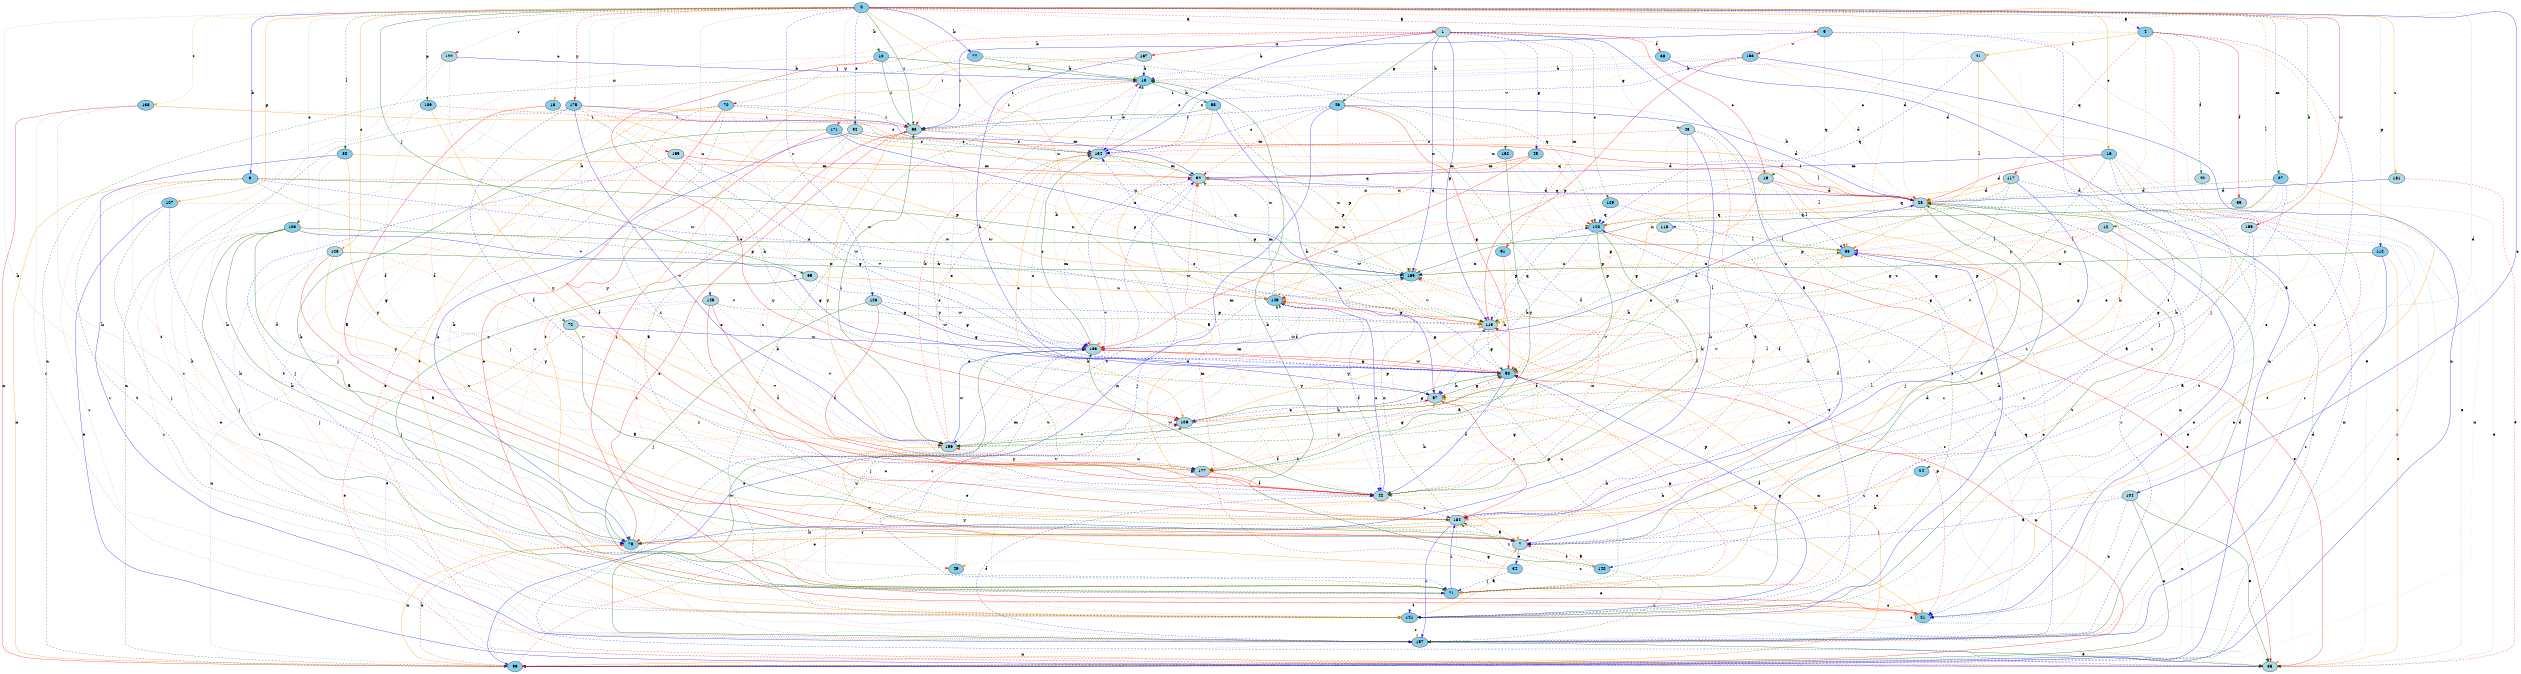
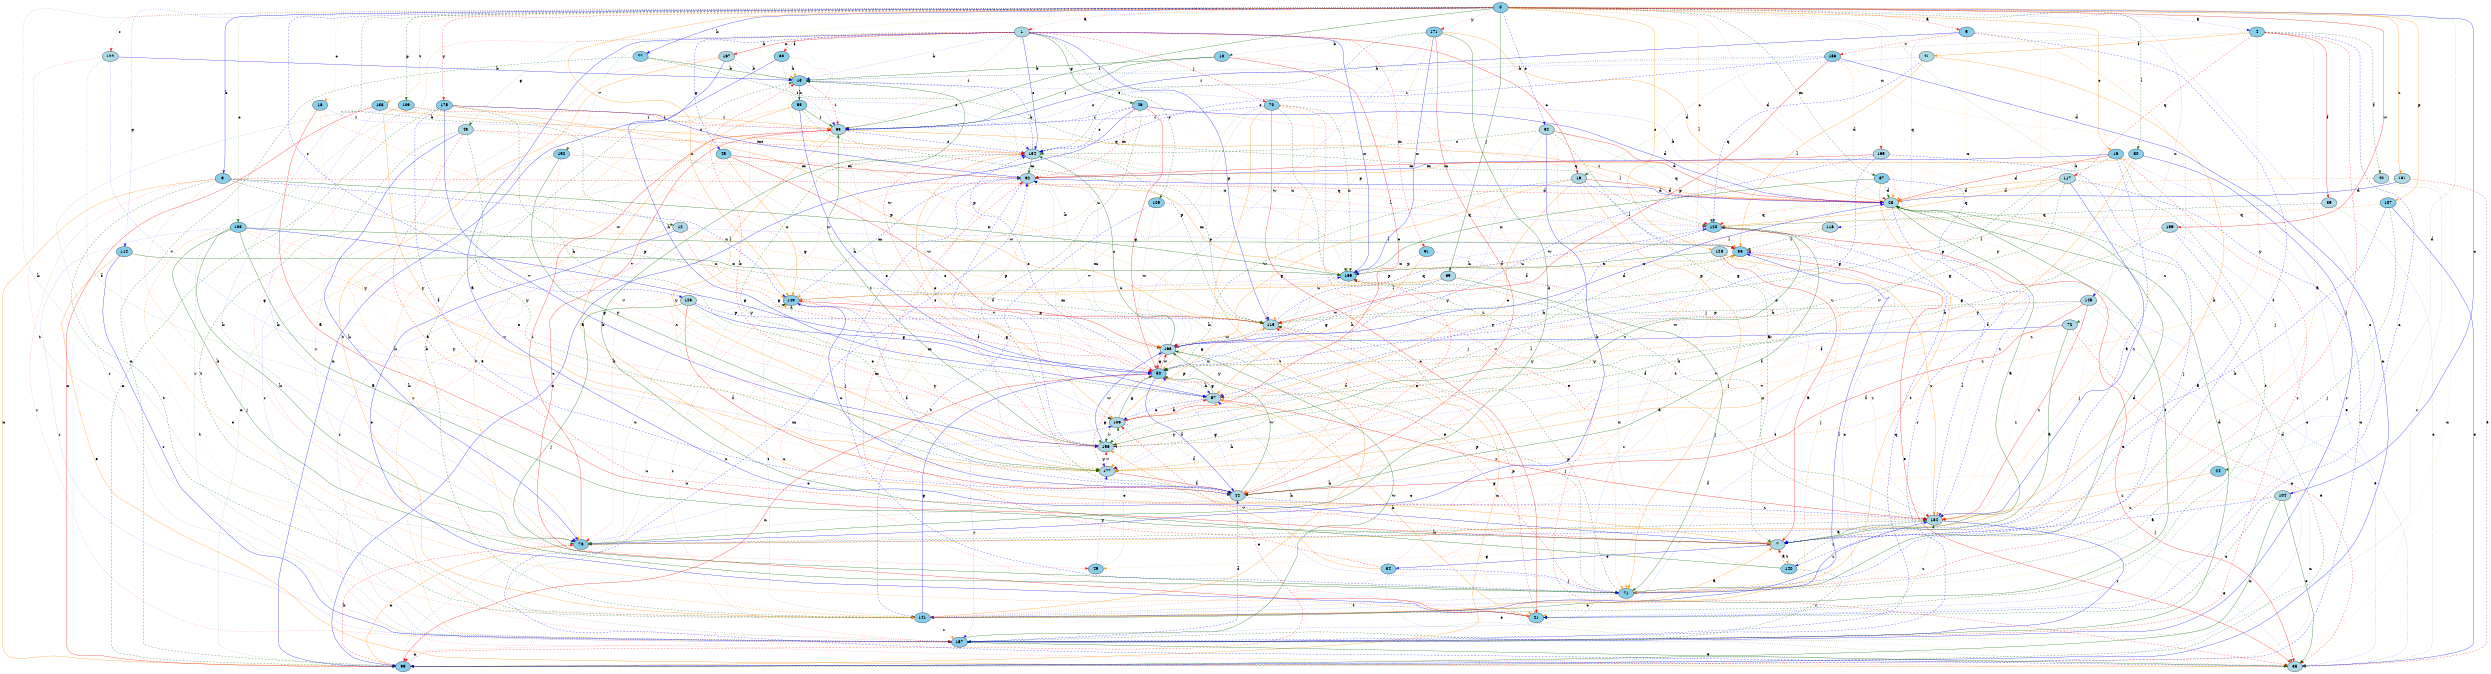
edge "0" -> "10": now "171" -> "10"
edge "104" -> "184": label "h" -> "z"
